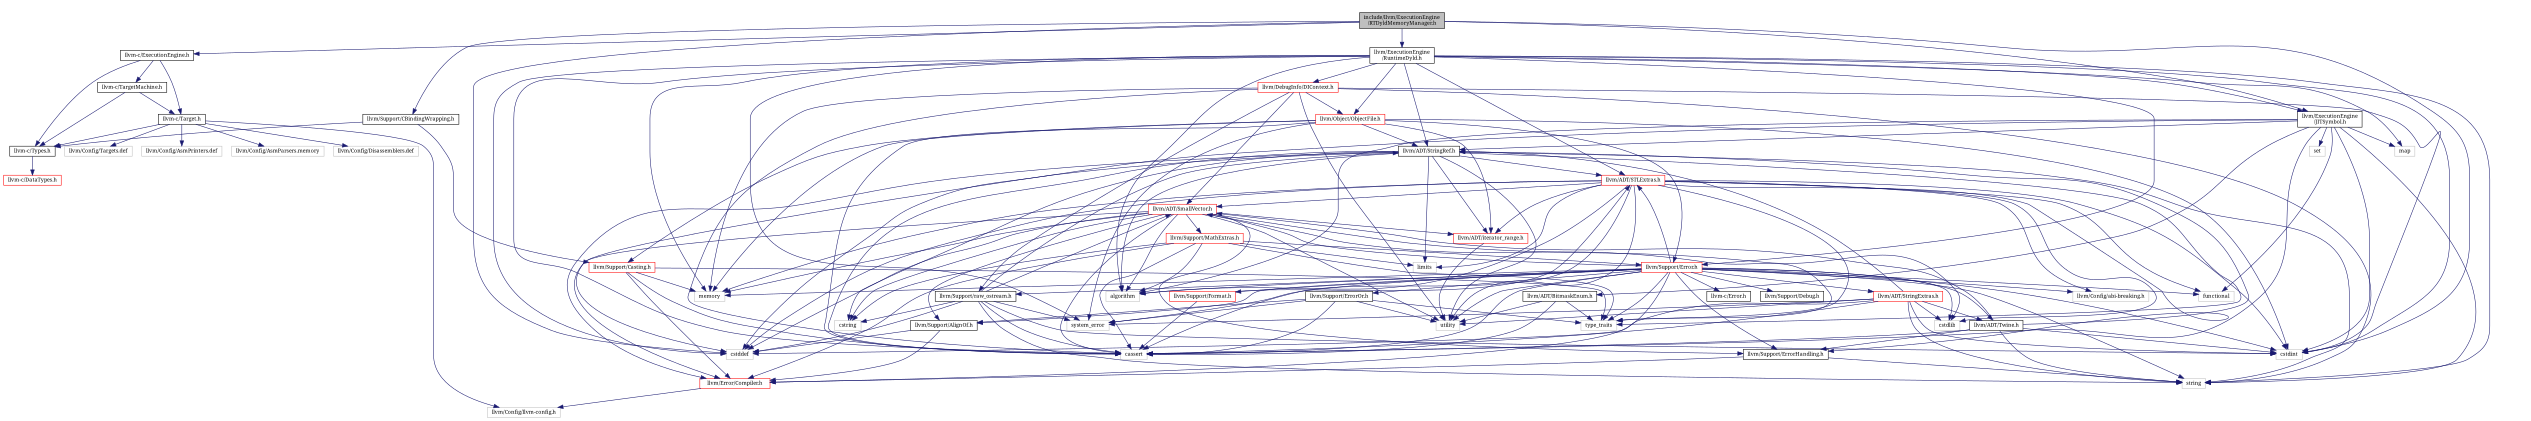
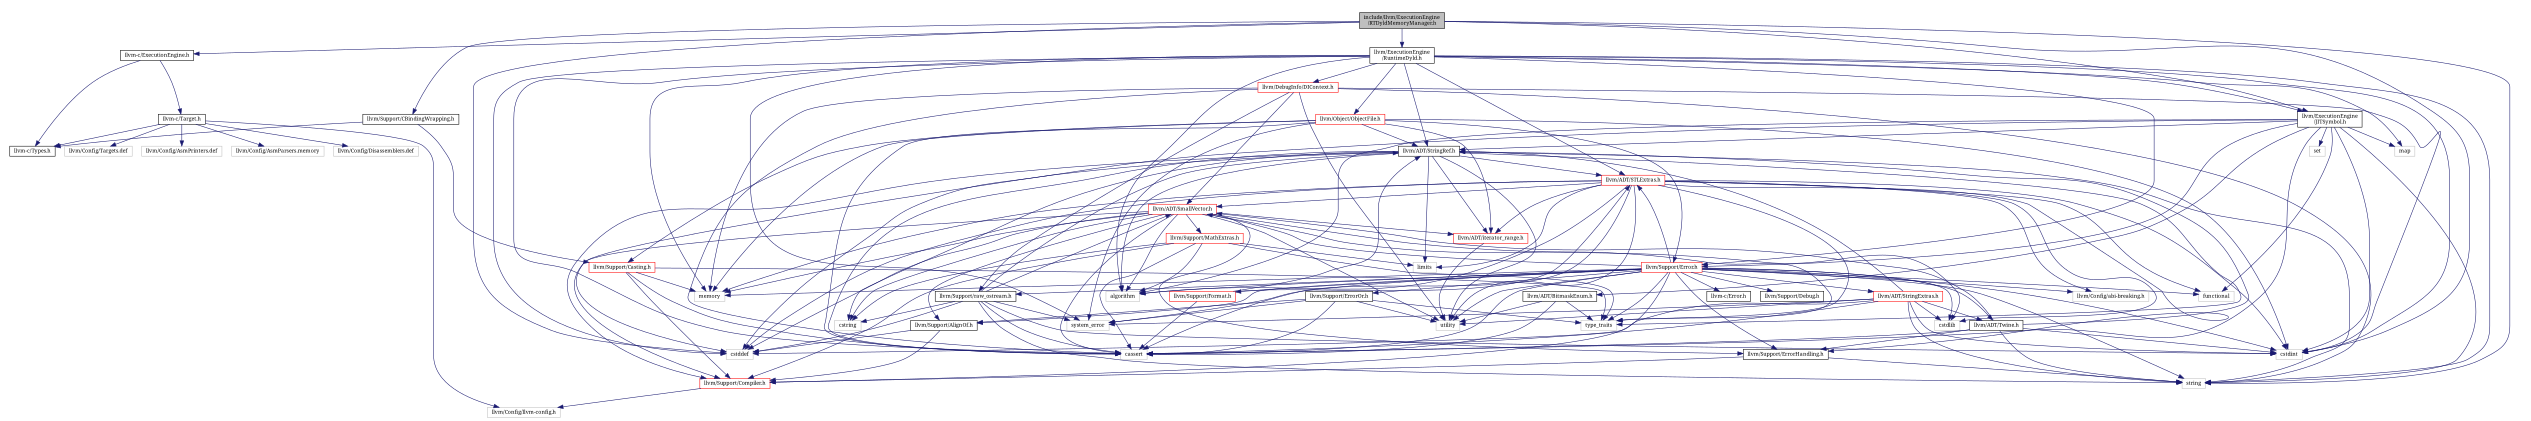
edge "include/llvm/ExecutionEngine /RTDyldMemoryManager.h" -> "string": added
node "llvm-c/TargetMachine.h": removed
edge "llvm/DebugInfo/DIContext.h" -> "llvm/Object/ObjectFile.h": removed
node "llvm-c/DataTypes.h": removed
edge "llvm/Support/MathExtras.h" -> "llvm/Support/Error.h": now "llvm/ExecutionEngine /JITSymbol.h" -> "llvm/Support/Error.h"
edge "llvm/Support/Format.h" -> "llvm/ADT/StringRef.h": added
node "llvm/Error/Compiler.h": label "llvm/Error/Compiler.h" -> "llvm/Support/Compiler.h"
